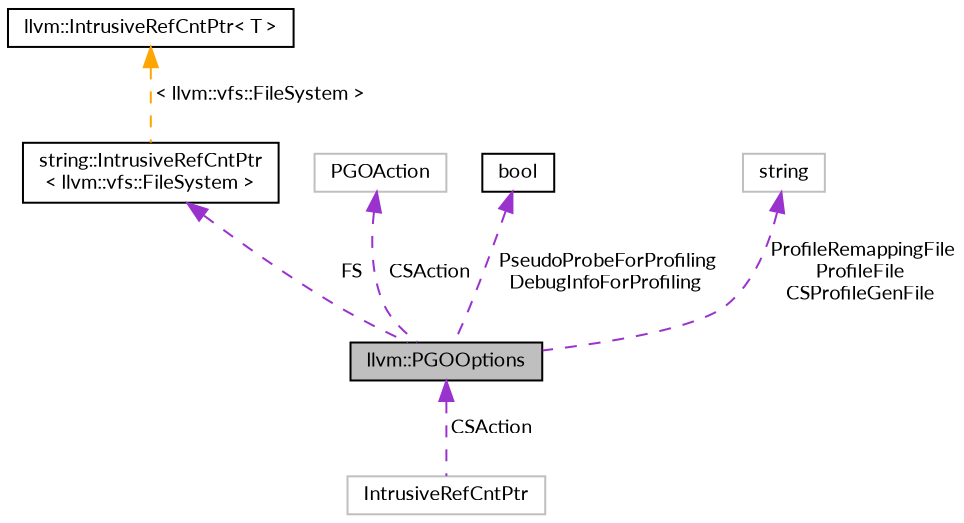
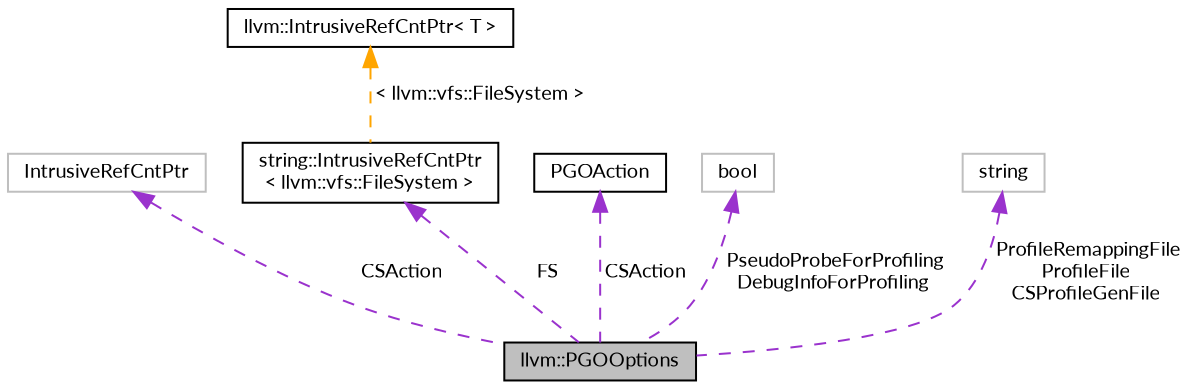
node "PGOAction": color grey75 -> black
node "bool": color black -> grey75
edge "IntrusiveRefCntPtr" -> "llvm::PGOOptions": reversed
